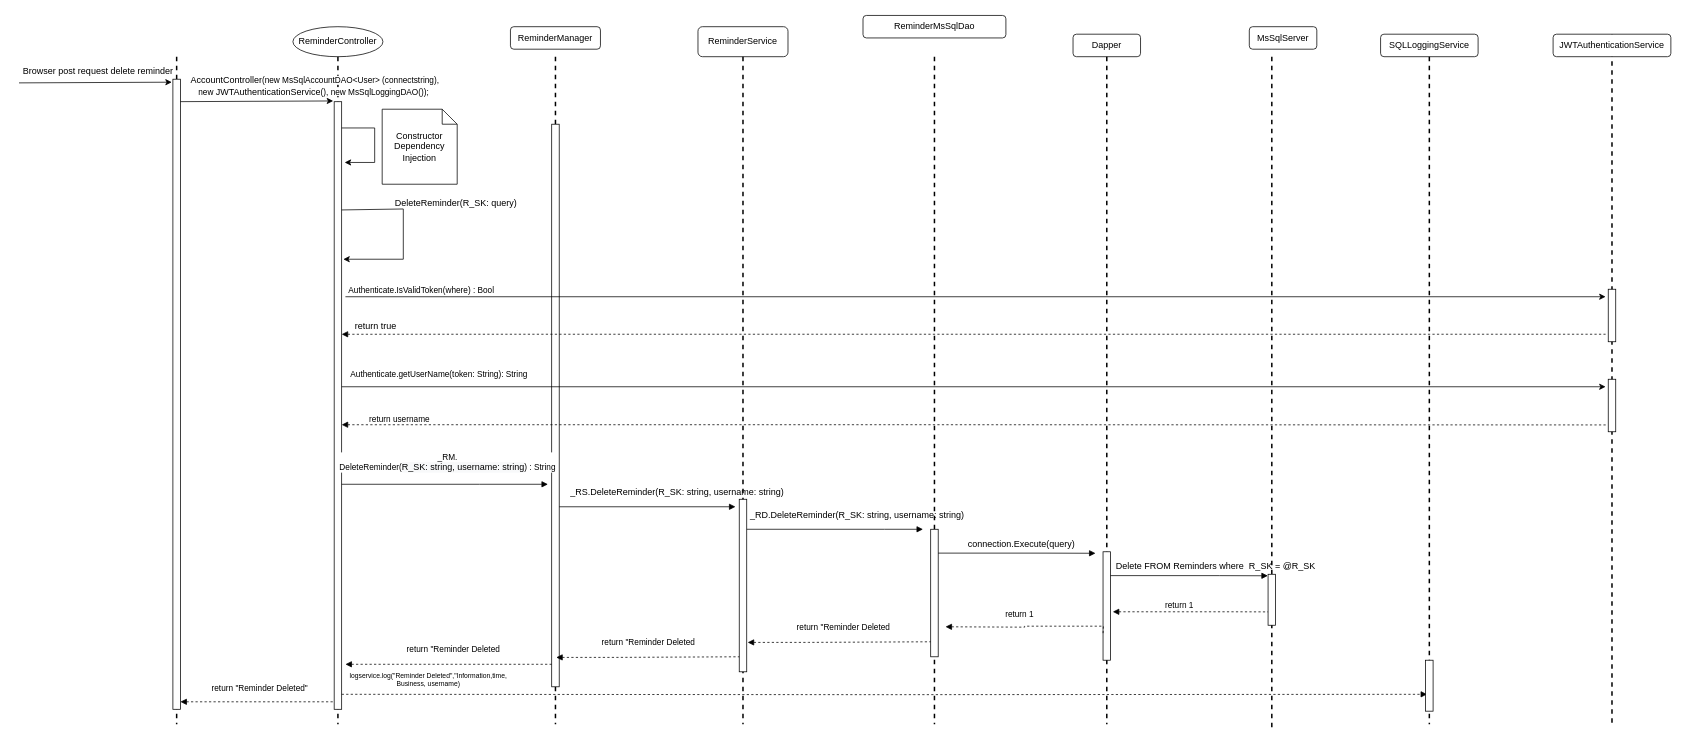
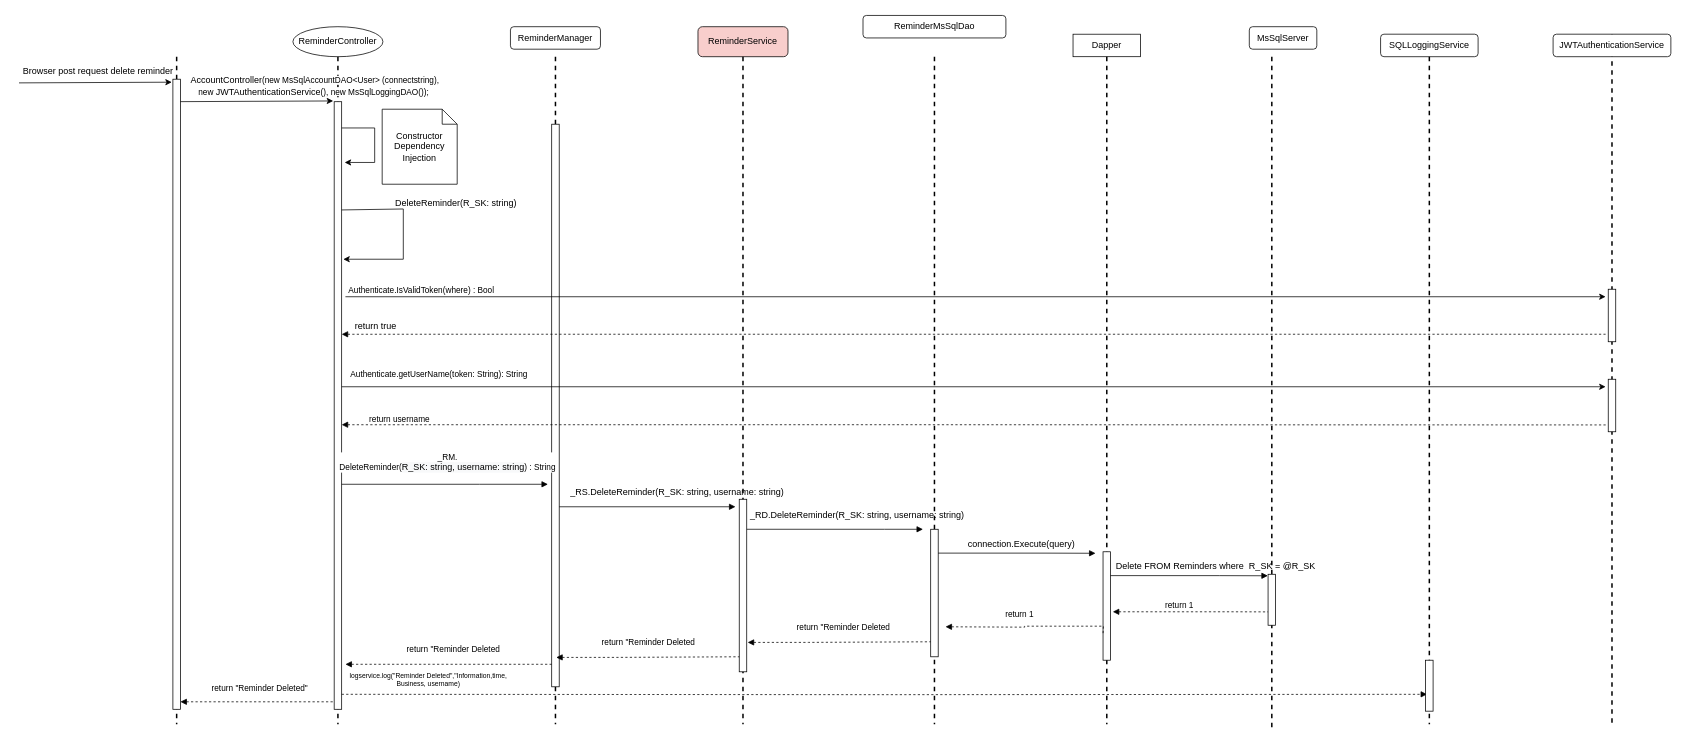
node "ReminderService": fillcolor #ffffff -> #f8cecc
node "Dapper": shape rounded rectangle -> rectangle
node "DeleteReminder(R_SK: query)": label "DeleteReminder(R_SK: query)" -> "DeleteReminder(R_SK: string)"
